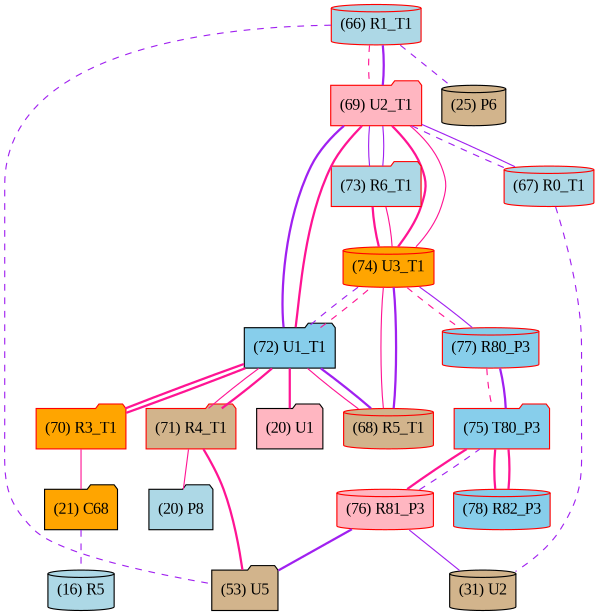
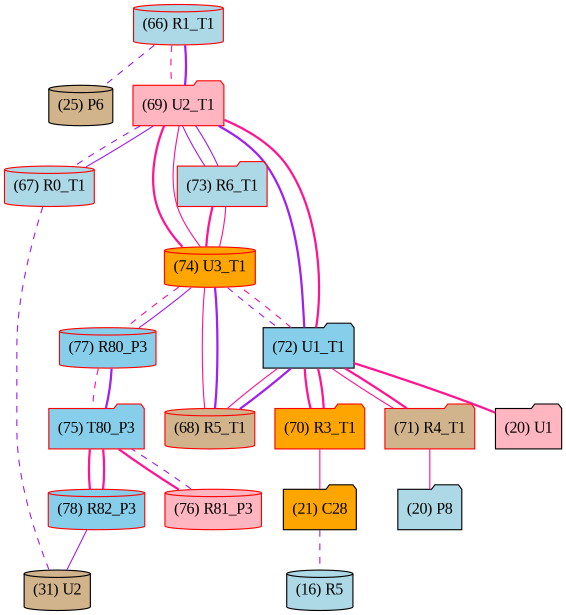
node "(21) C68": label "(21) C68" -> "(21) C28"
edge "(76) R81_P3" -- "(31) U2": now "(78) R82_P3" -- "(31) U2"
node "(53) U5": removed
